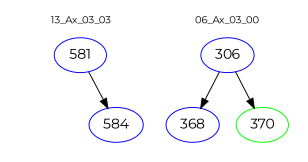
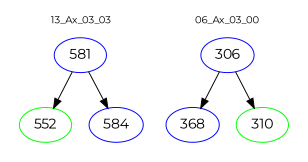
node "552": added
node "370": label "370" -> "310"
